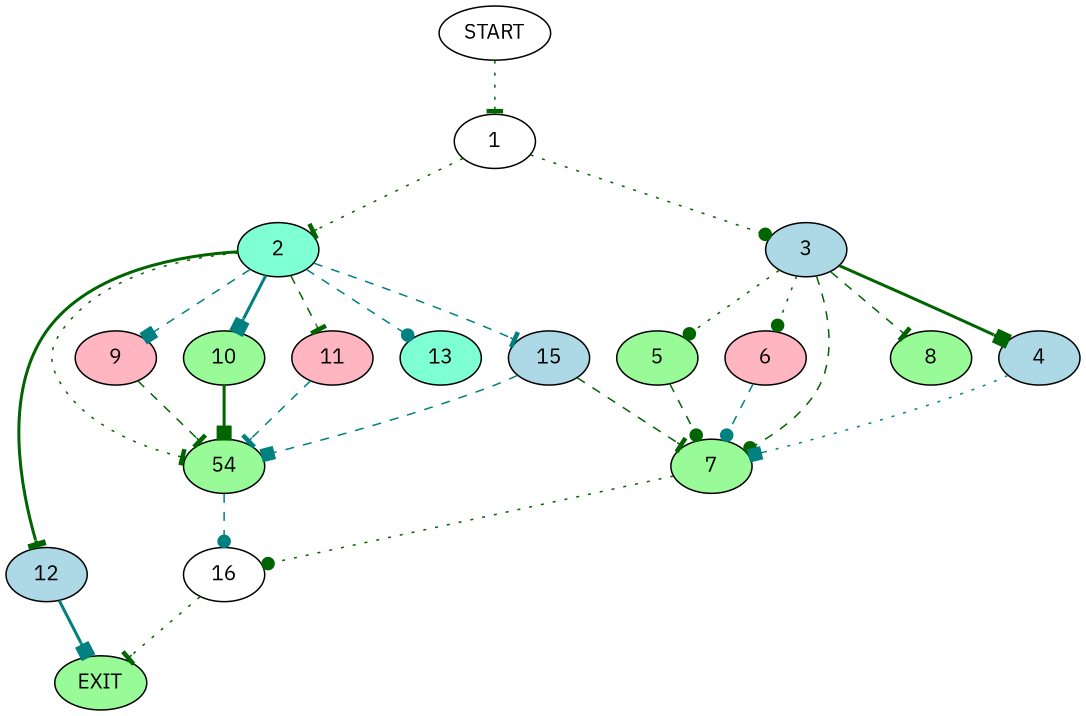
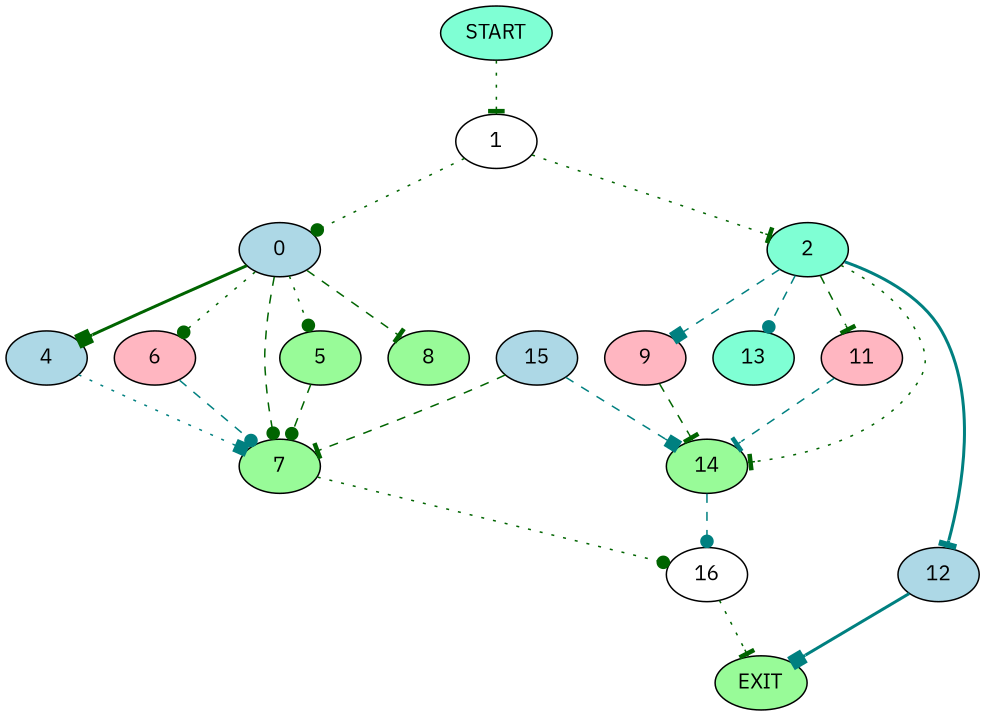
node "START": fillcolor white -> aquamarine
node "3": label "3" -> "0"
edge "2" -> "15": removed
edge "2" -> "12": color darkgreen -> teal
node "10": removed
node "54": label "54" -> "14"
